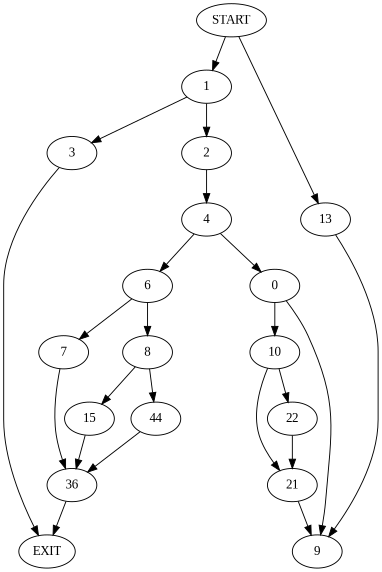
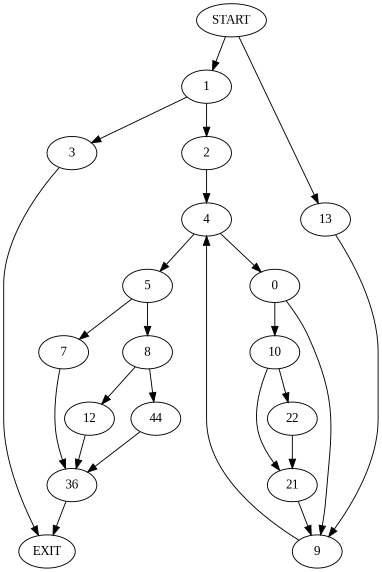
node "6": label "6" -> "5"
edge "9" -> "4": added
node "15": label "15" -> "12"
